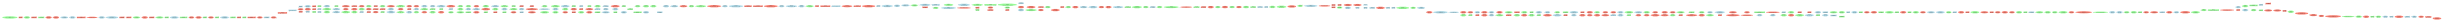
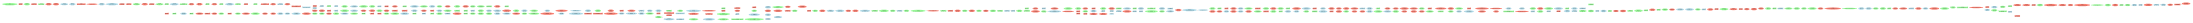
node "0x01001928 pushl %ecx": removed
node "0x01001671 pushl $0x1001026<UINT32>": fillcolor salmon -> palegreen
node "0x010016f8 pushl $0x0<UINT8>": shape octagon -> folder
node "0x0100197c pushl %edi": removed
node "0x010015cd pushl %edx": fillcolor salmon -> lightblue
